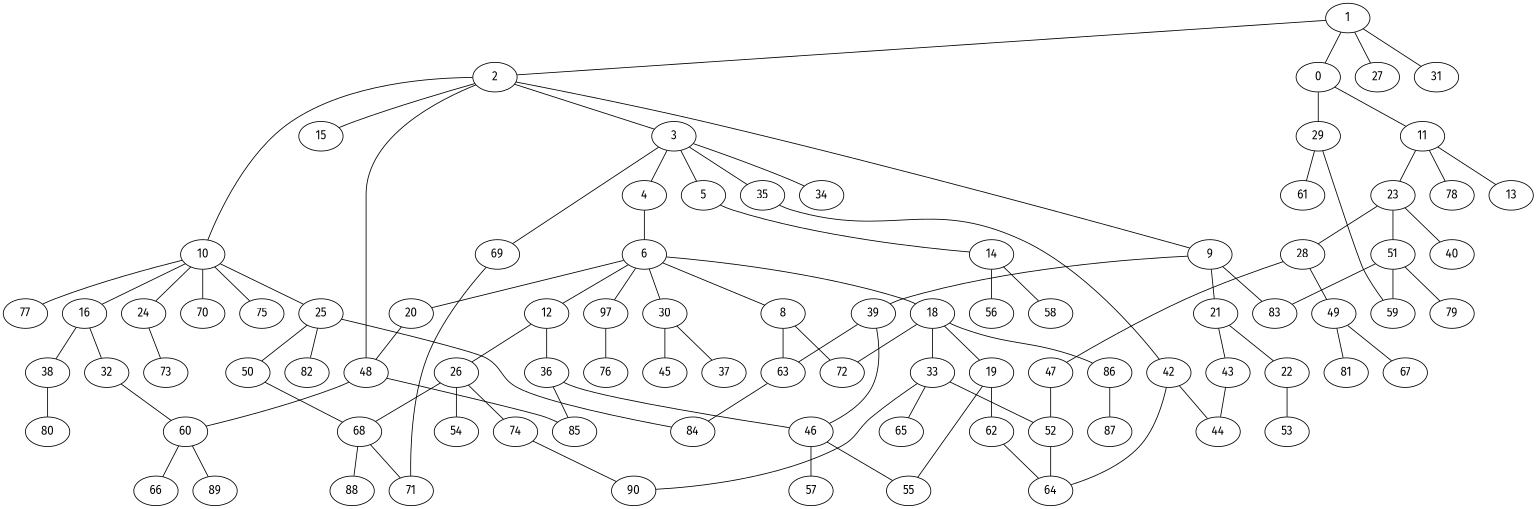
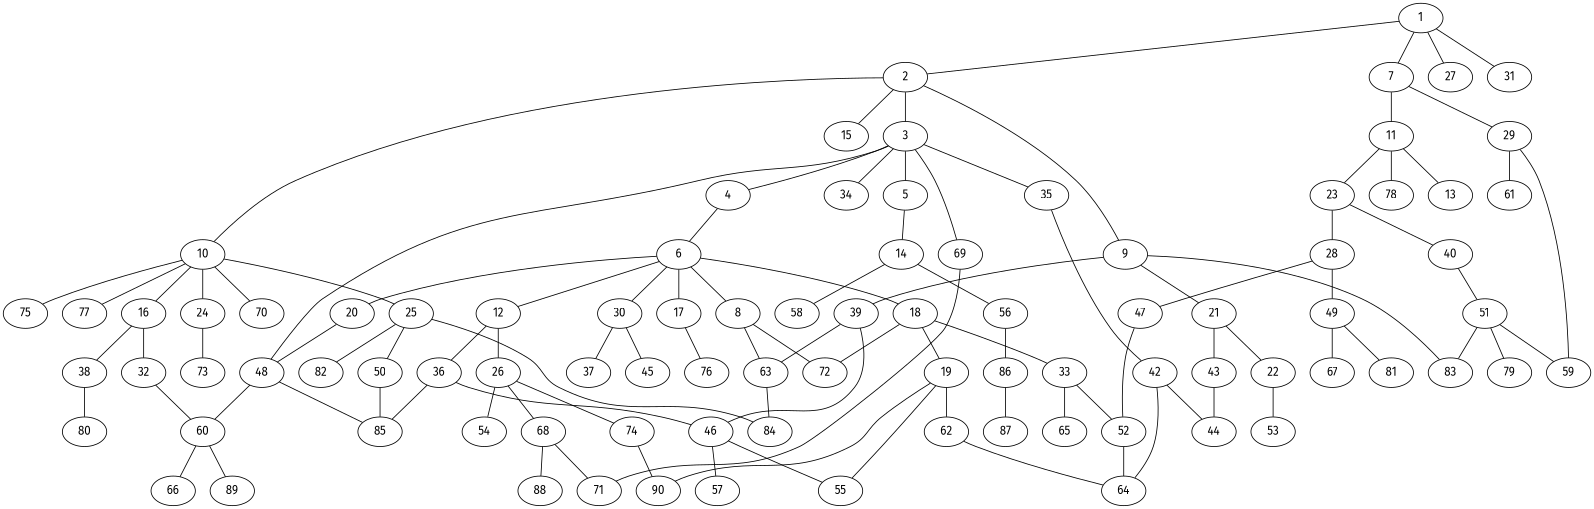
node "0": label "0" -> "7"
edge "2" -- "48": now "3" -- "48"
edge "23" -- "51": now "40" -- "51"
node "97": label "97" -> "17"
edge "18" -- "86": now "56" -- "86"
edge "50" -- "68": now "50" -- "85"
edge "33" -- "90": now "19" -- "90"
